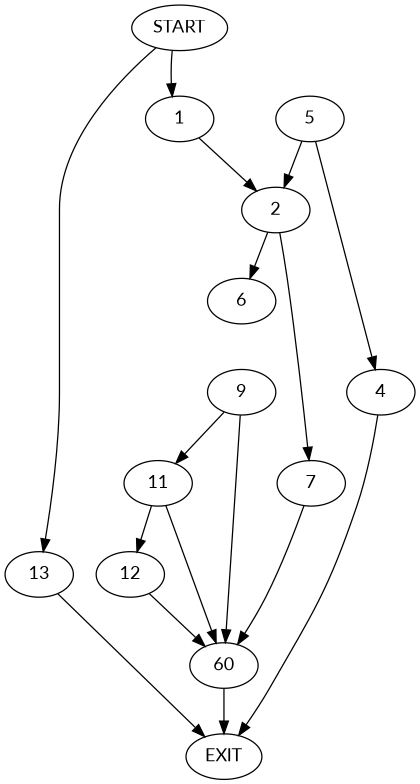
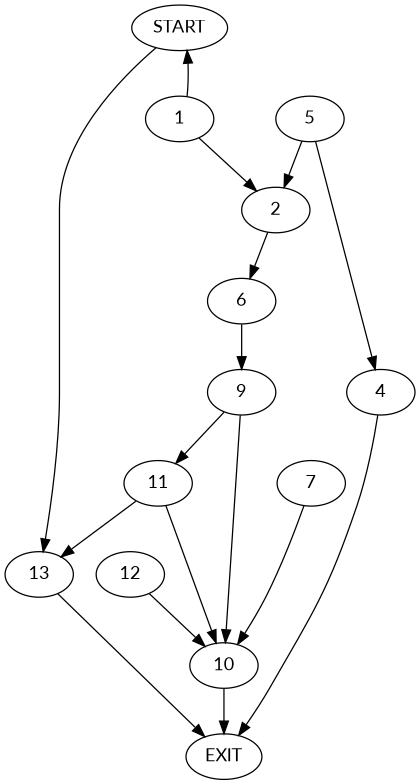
edge "START" -> "1": reversed
edge "6" -> "9": added
edge "2" -> "7": removed
edge "11" -> "12": now "11" -> "13"
node "60": label "60" -> "10"
